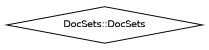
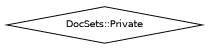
node "DocSets::DocSets": label "DocSets::DocSets" -> "DocSets::Private"
